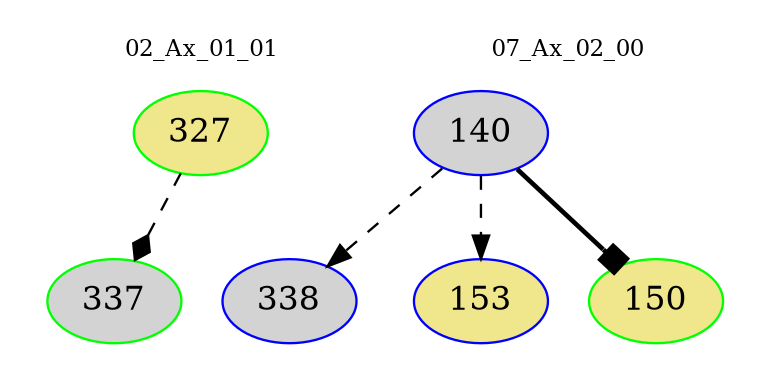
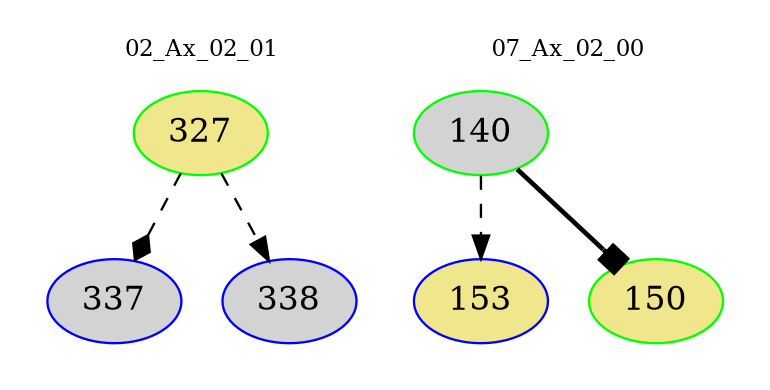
cluster "02_Ax_01_01": label "02_Ax_01_01" -> "02_Ax_02_01"
node "140": color blue -> green
edge "140" -> "338": now "327" -> "338"
node "337": color green -> blue
